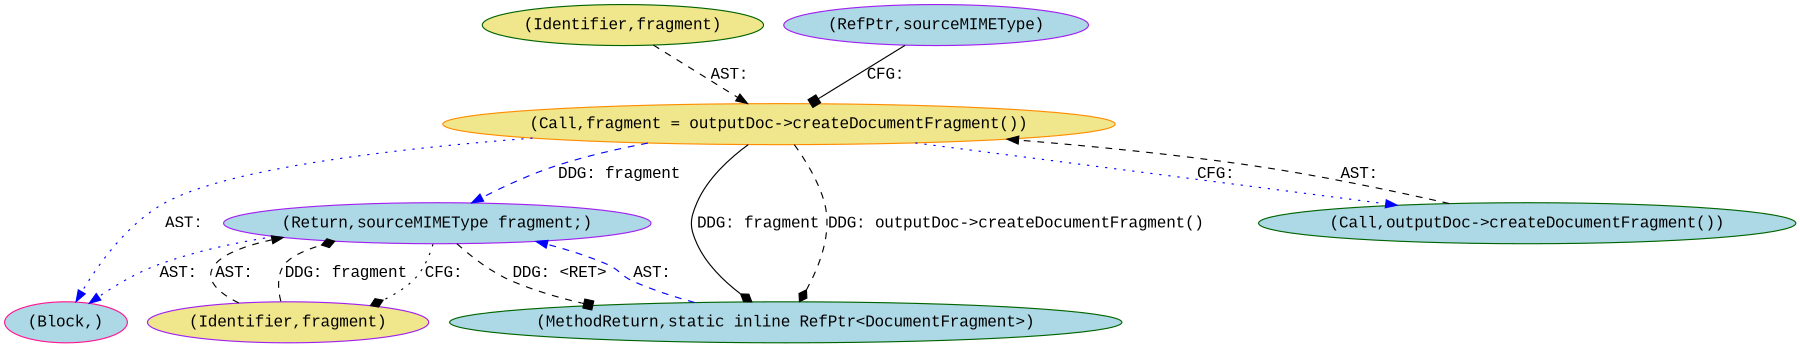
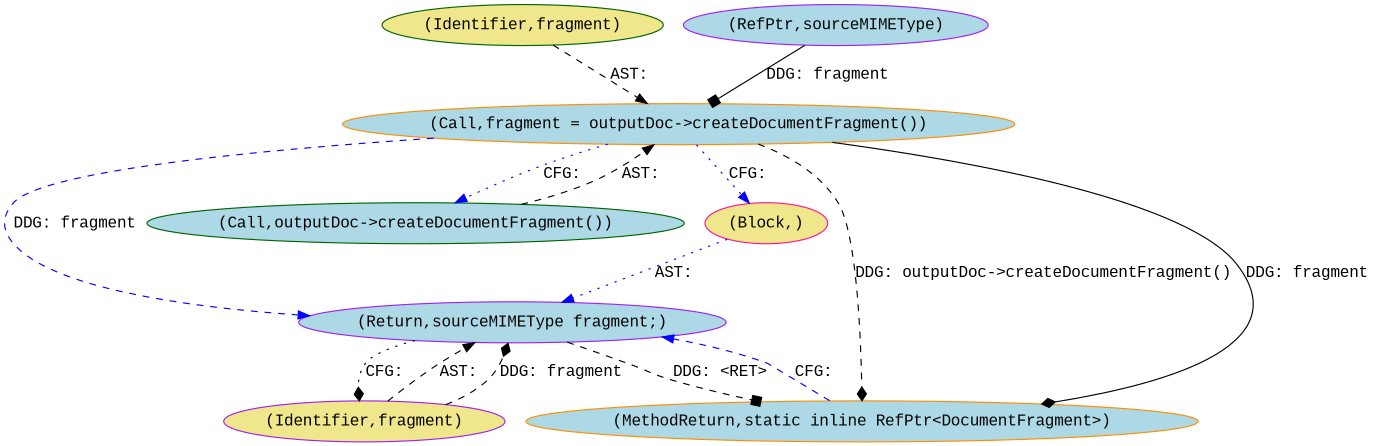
edge "(RefPtr,sourceMIMEType)" -> "(Call,fragment = outputDoc->createDocumentFragment())": label "CFG: " -> "DDG: fragment"
node "(Call,fragment = outputDoc->createDocumentFragment())": fillcolor khaki -> lightblue
edge "(Call,fragment = outputDoc->createDocumentFragment())" -> "(Block,)": label "AST: " -> "CFG: "
edge "(Return,sourceMIMEType fragment;)" -> "(Block,)": reversed
edge "(MethodReturn,static inline RefPtr<DocumentFragment>)" -> "(Return,sourceMIMEType fragment;)": label "AST: " -> "CFG: "
node "(Block,)": fillcolor lightblue -> khaki
node "(MethodReturn,static inline RefPtr<DocumentFragment>)": color darkgreen -> darkorange
